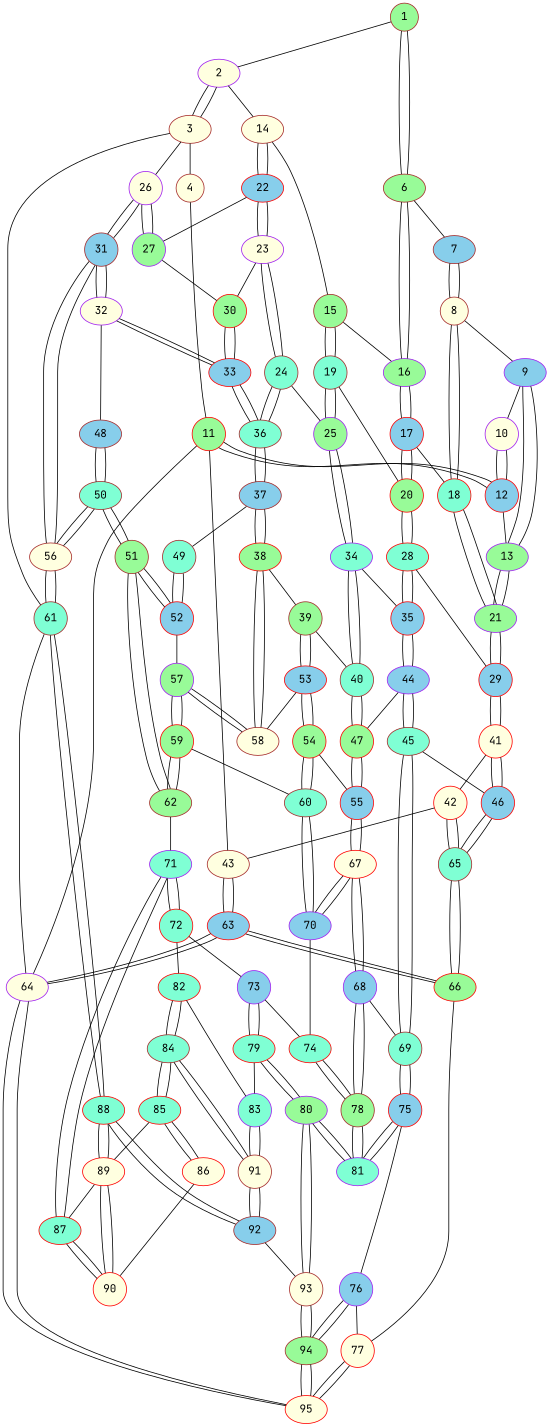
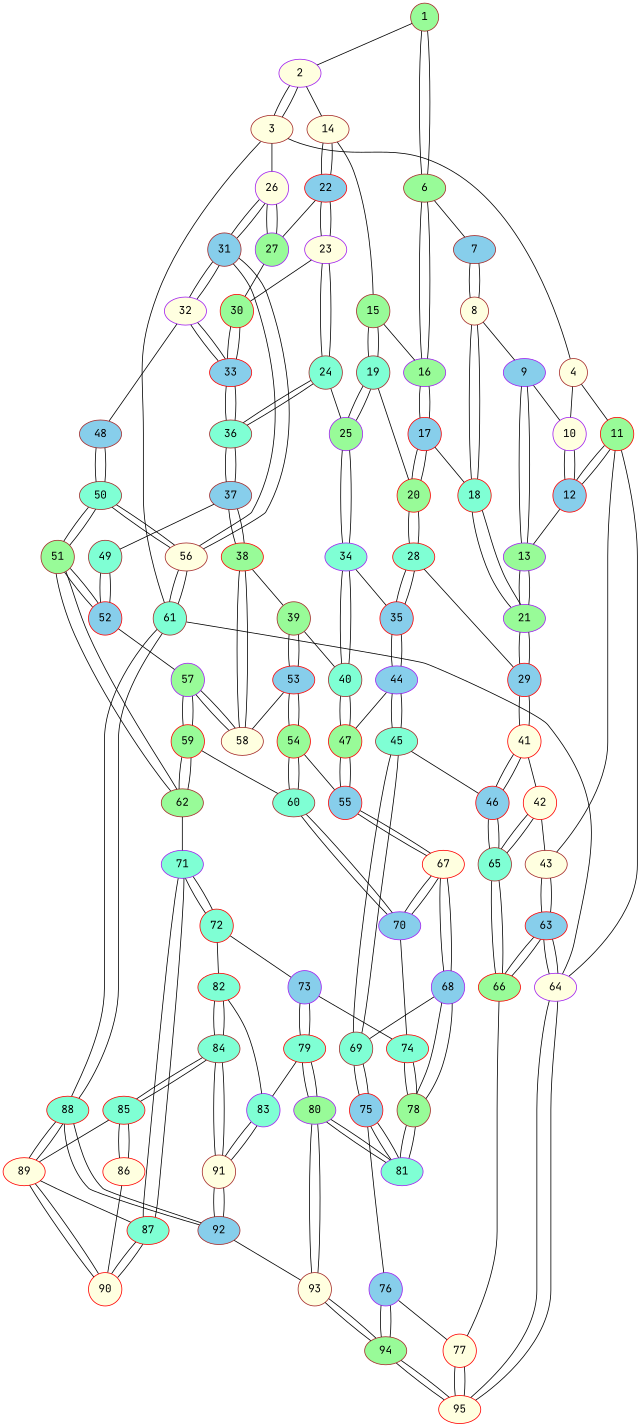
edge "4" -- "10": added
